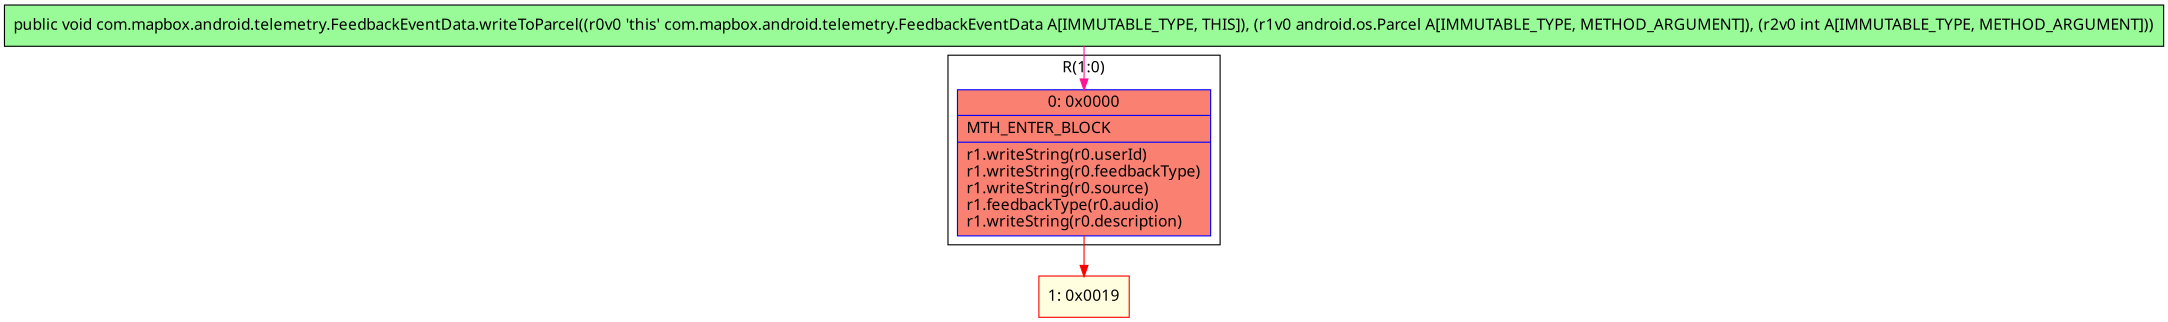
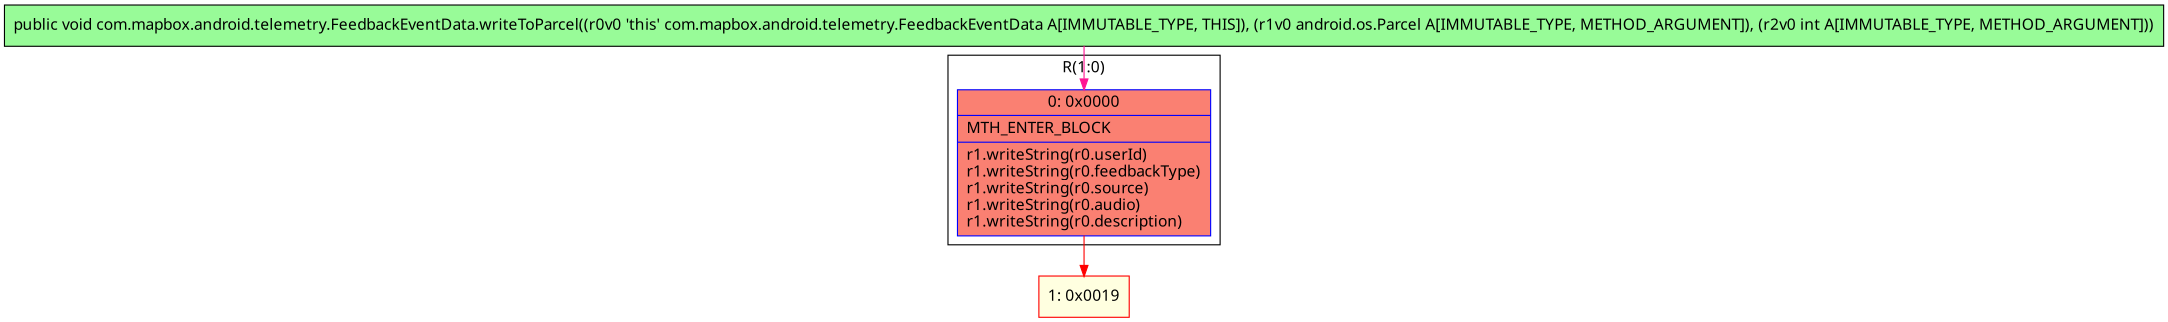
node "0: 0x0000": text "r1.feedbackType(r0.audio)" -> "r1.writeString(r0.audio)"
